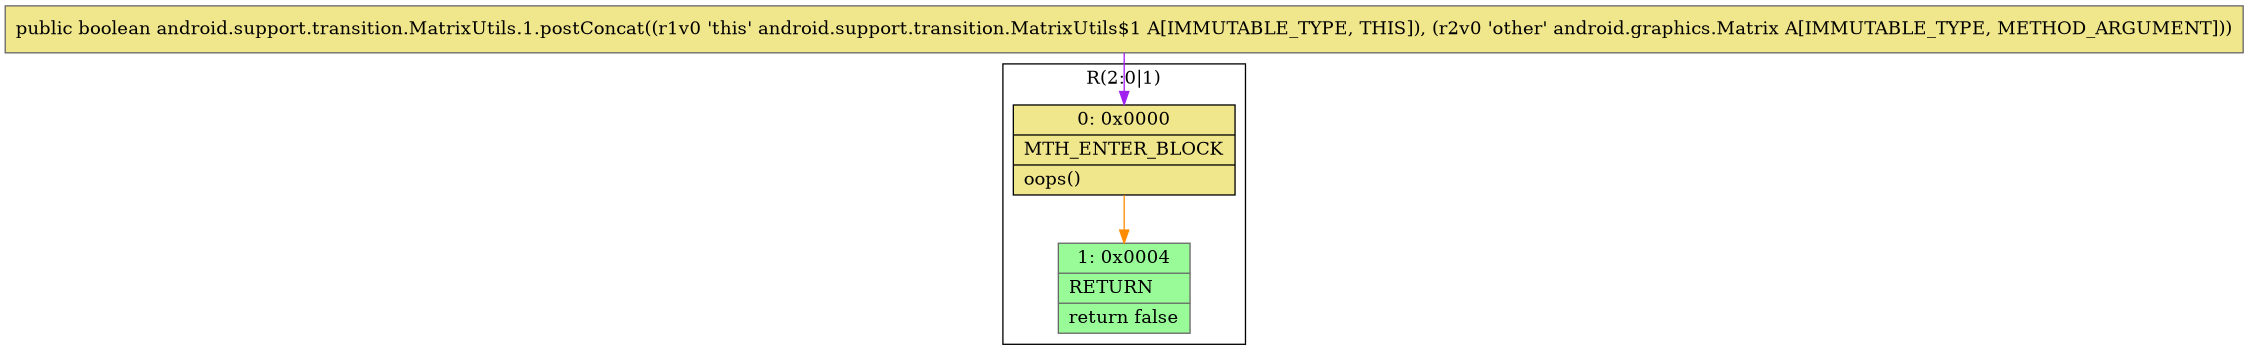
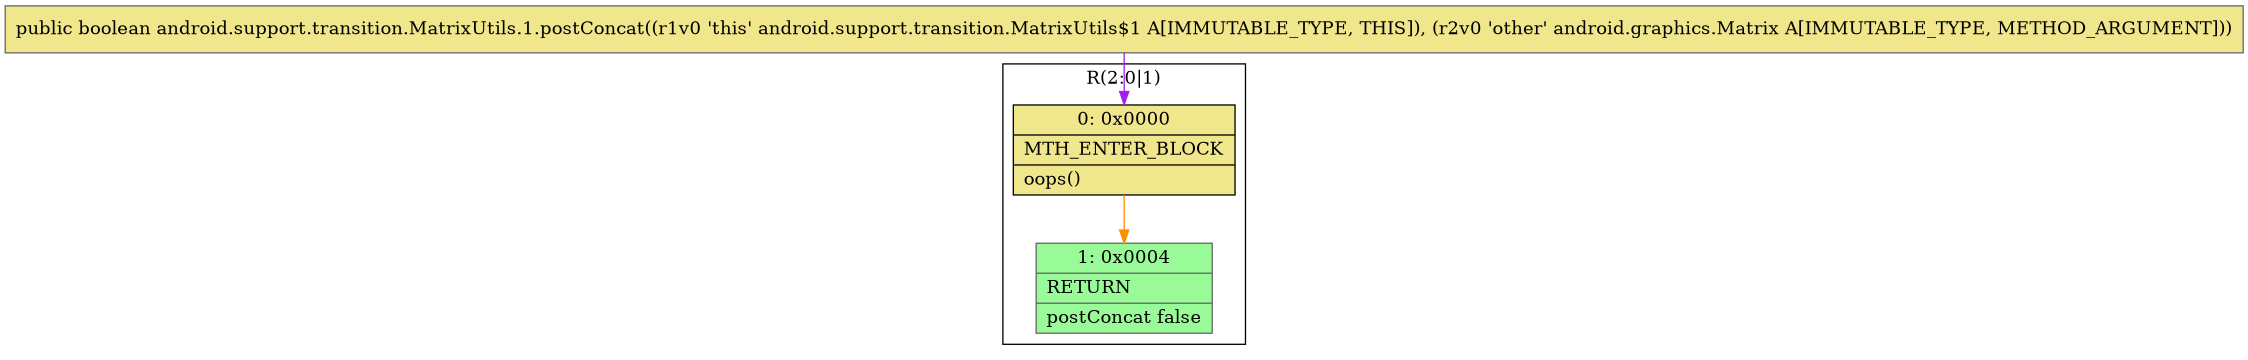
node "1: 0x0004": text "return false" -> "postConcat false"
